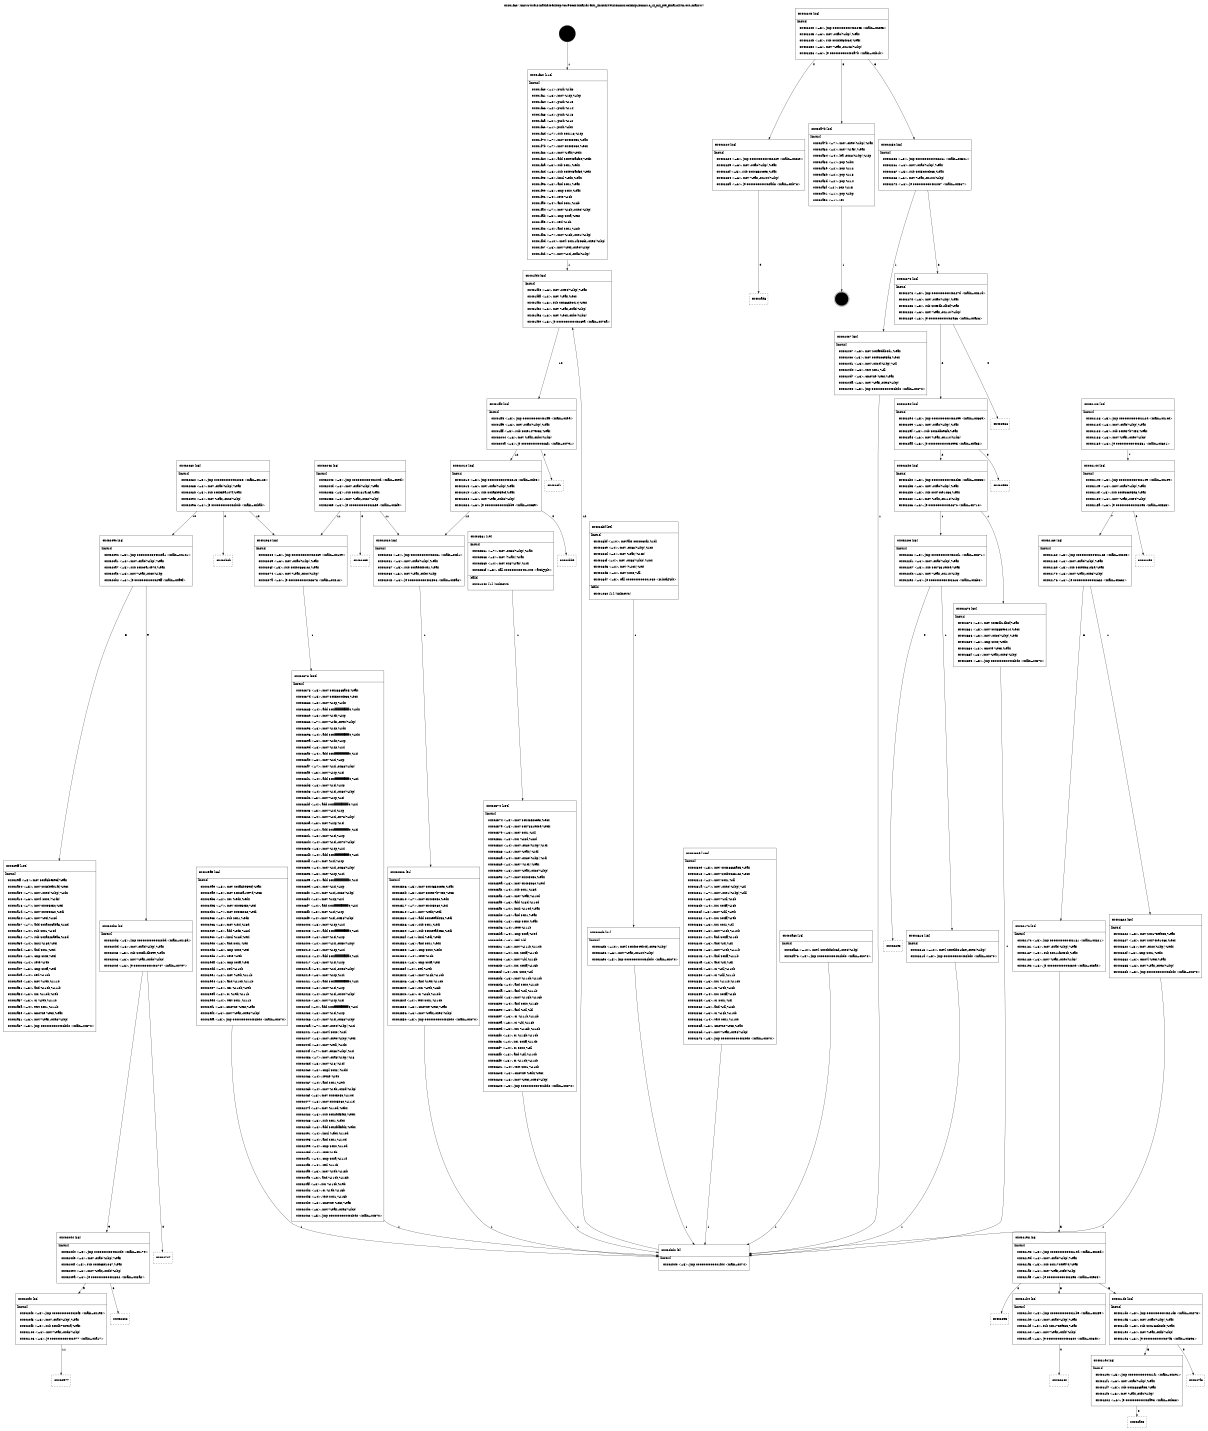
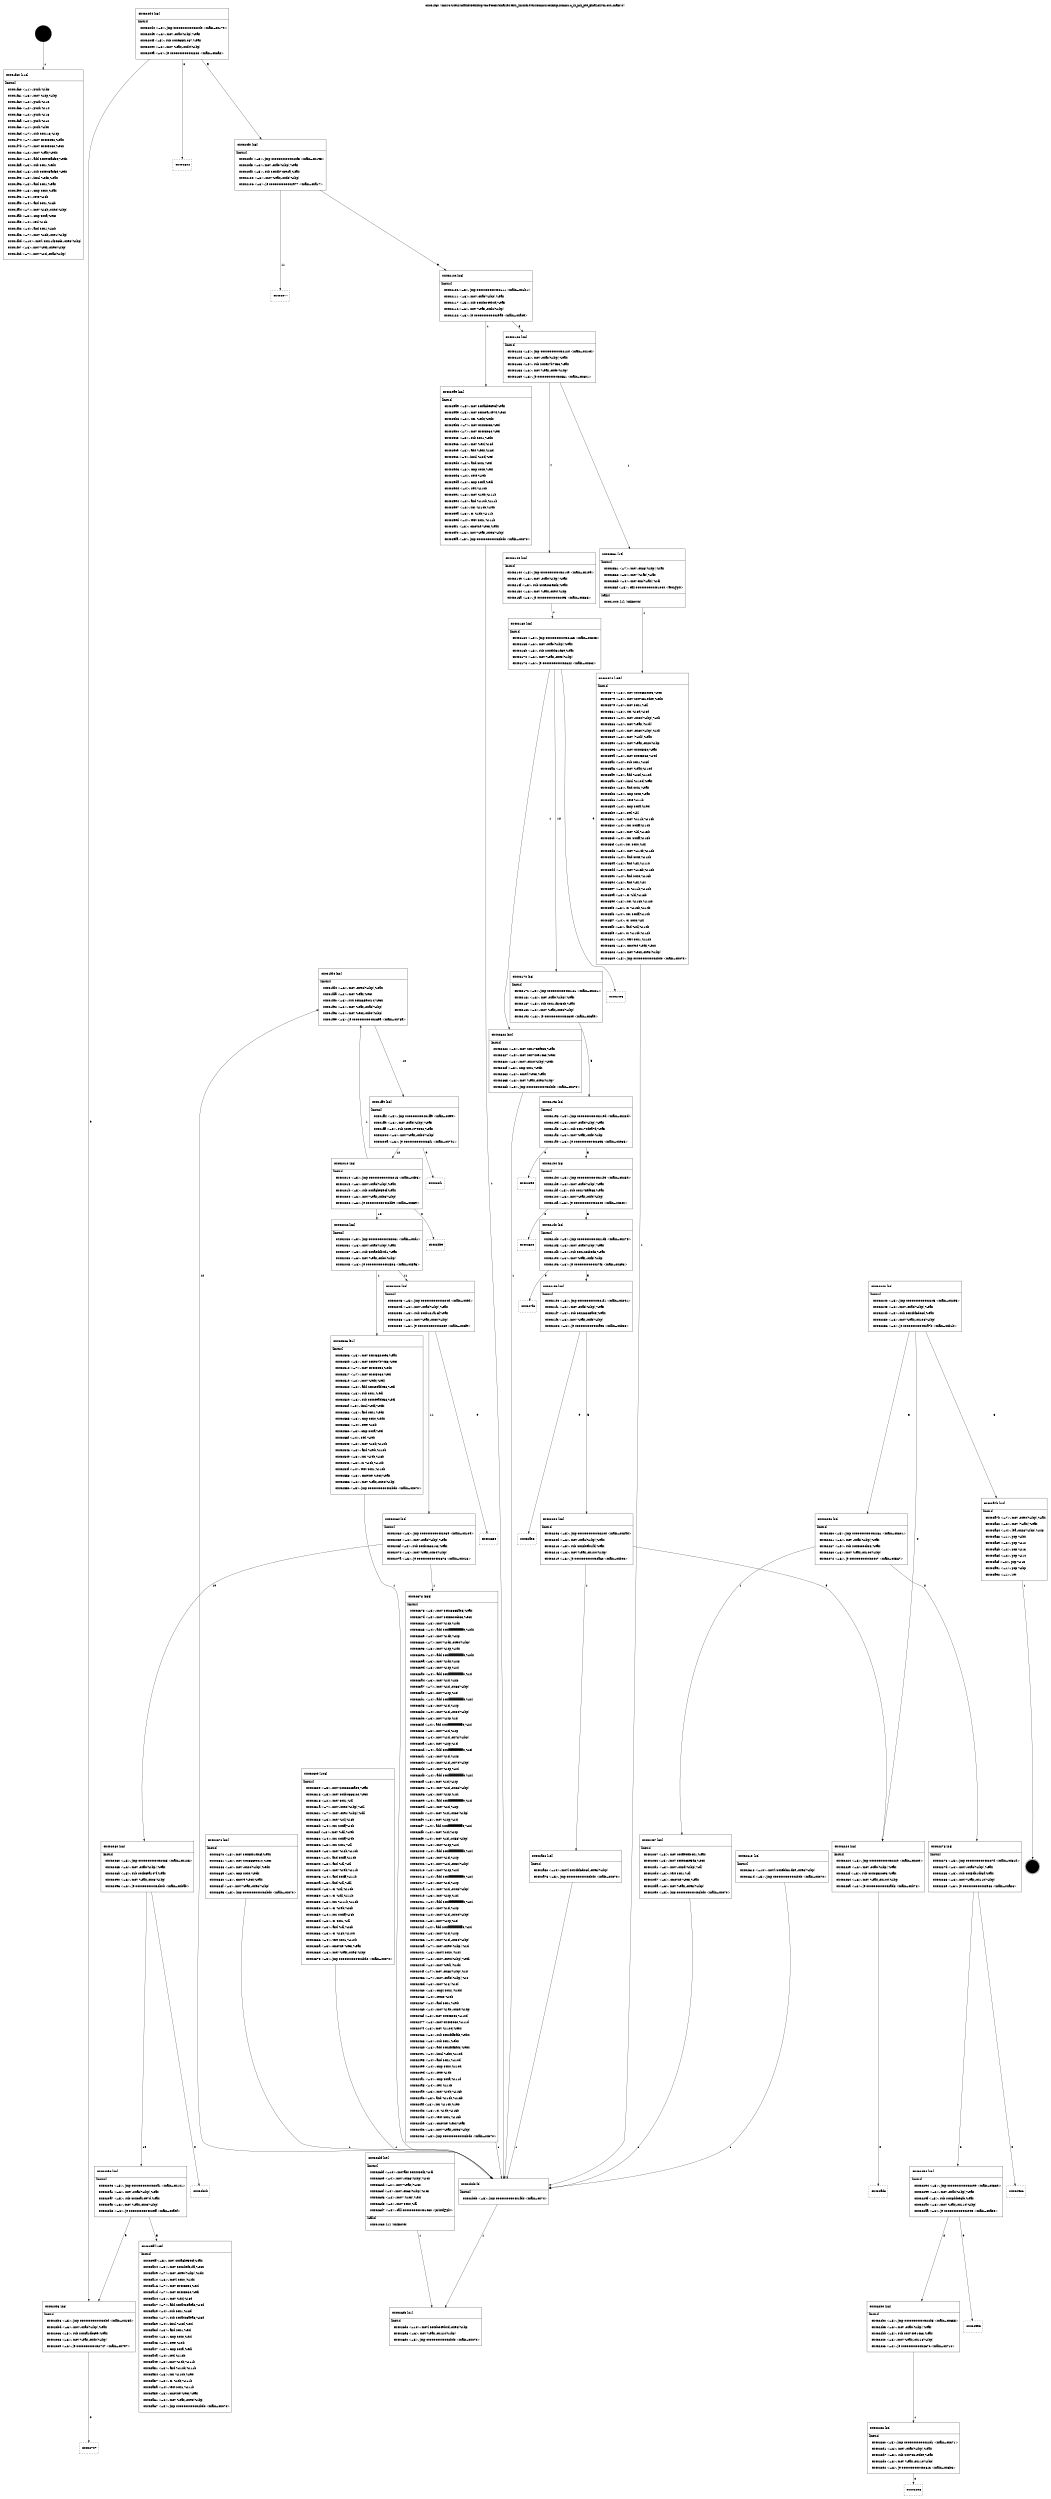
edge "0x401f60 [116]" -> "0x401fd4 [32]": now "0x402010 [28]" -> "0x401fd4 [32]"
node "0x40210c [28]": added
edge "0x402128 [28]" -> "0x402561 [19]": added, label "1"
edge "0x402080 [28]" -> "0x402064 [28]": reversed
edge "0x402048 [28]" -> "0x40202c [28]": reversed
edge "0x402144 [28]" -> "0x4024e5": now "0x402160 [28]" -> "0x4024e5"
edge "0x4022b0 [28]" -> "0x40267c [30]": removed, label "1"
edge "0x402160 [28]" -> "0x40217c [28]": label " 6" -> " 12"
edge "0x4022cc [28]" -> "0x402613 [15]": removed, label "1"
edge "0x4020b8 [28]" -> "0x4020d4 [28]": reversed
edge "0x4026dc [21]" -> "0x402bd0 [5]": reversed
edge "0x402198 [28]" -> "0x4021d0 [28]": now "0x4021b4 [28]" -> "0x4021d0 [28]"
node "0x402208 [28]": added
